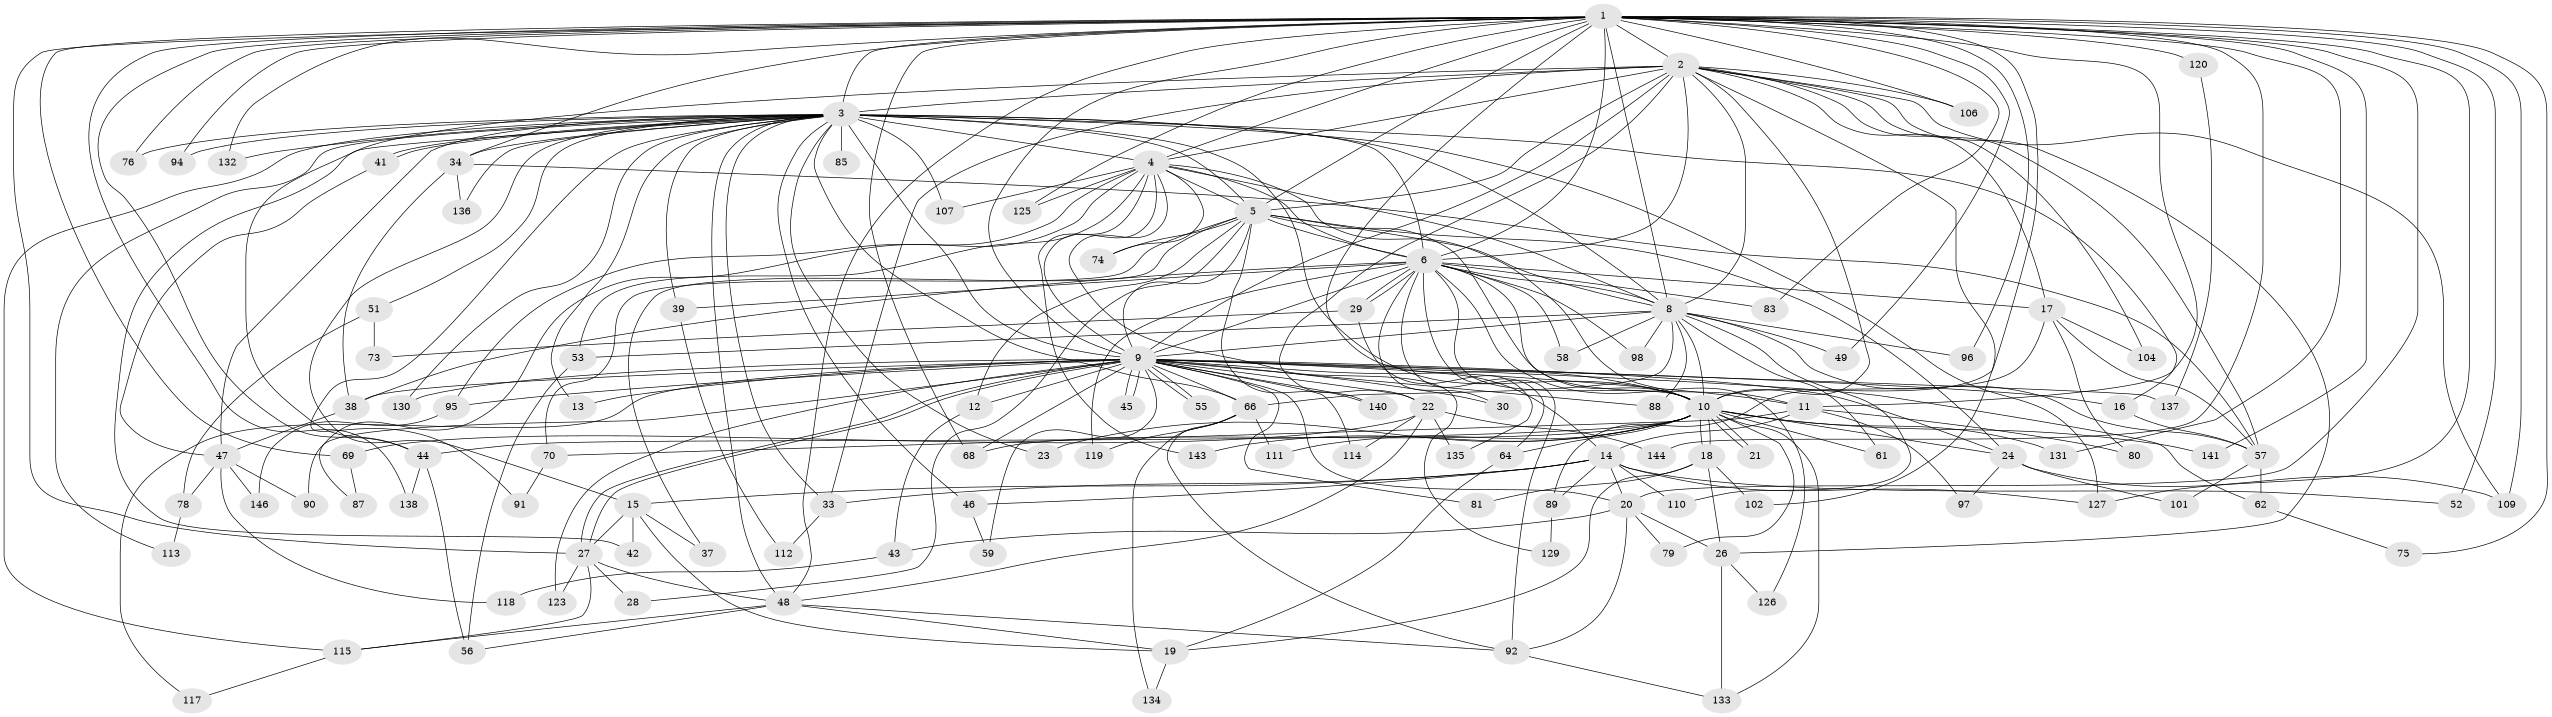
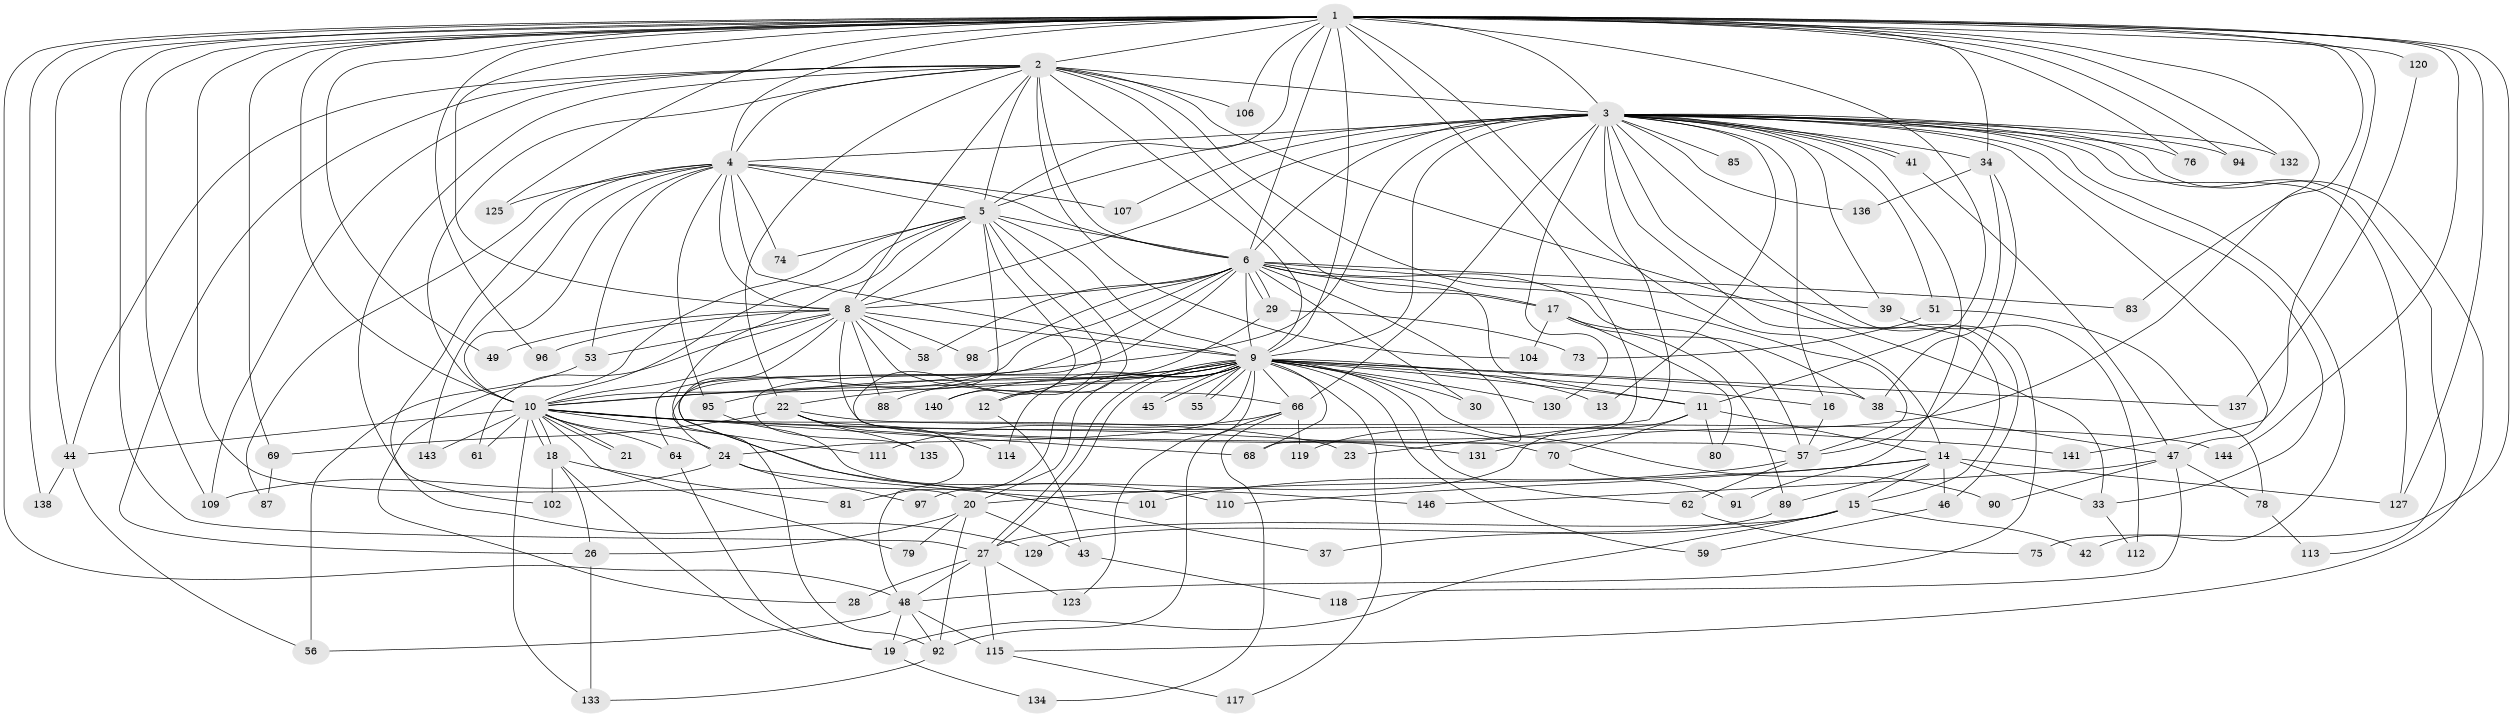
node "52": removed
node "126": removed
